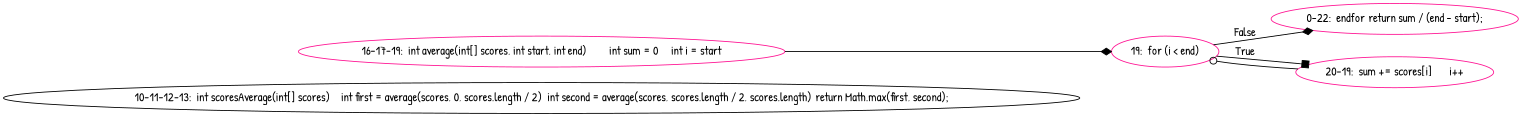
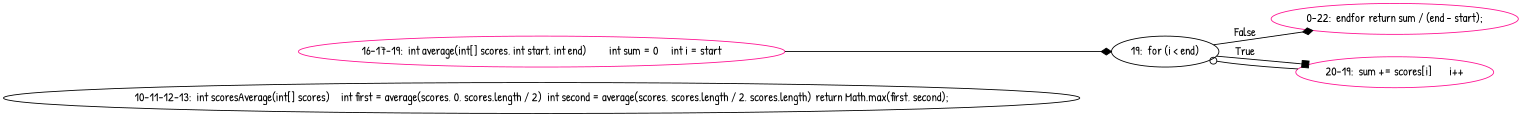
node "19:  for (i < end)": color deeppink -> black
